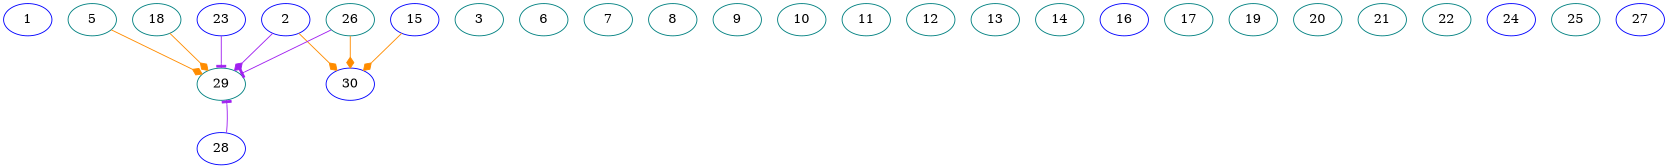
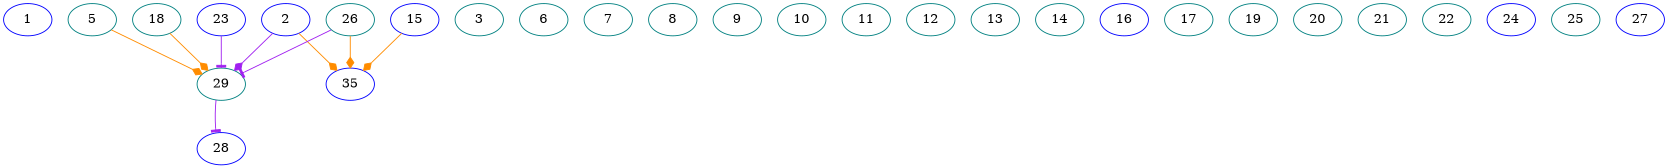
node "30": label "30" -> "35"
edge "28" -> "29": reversed
